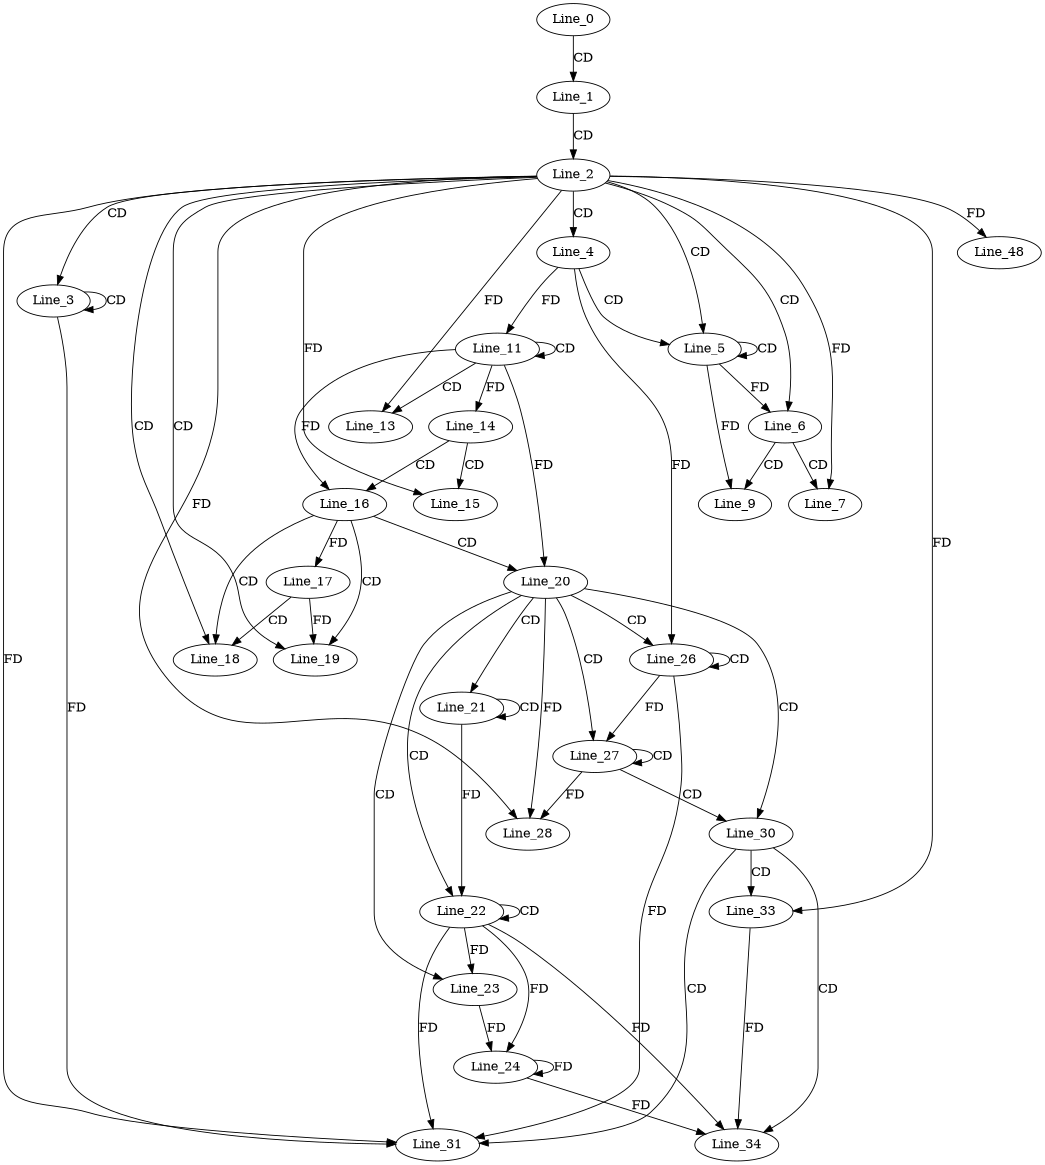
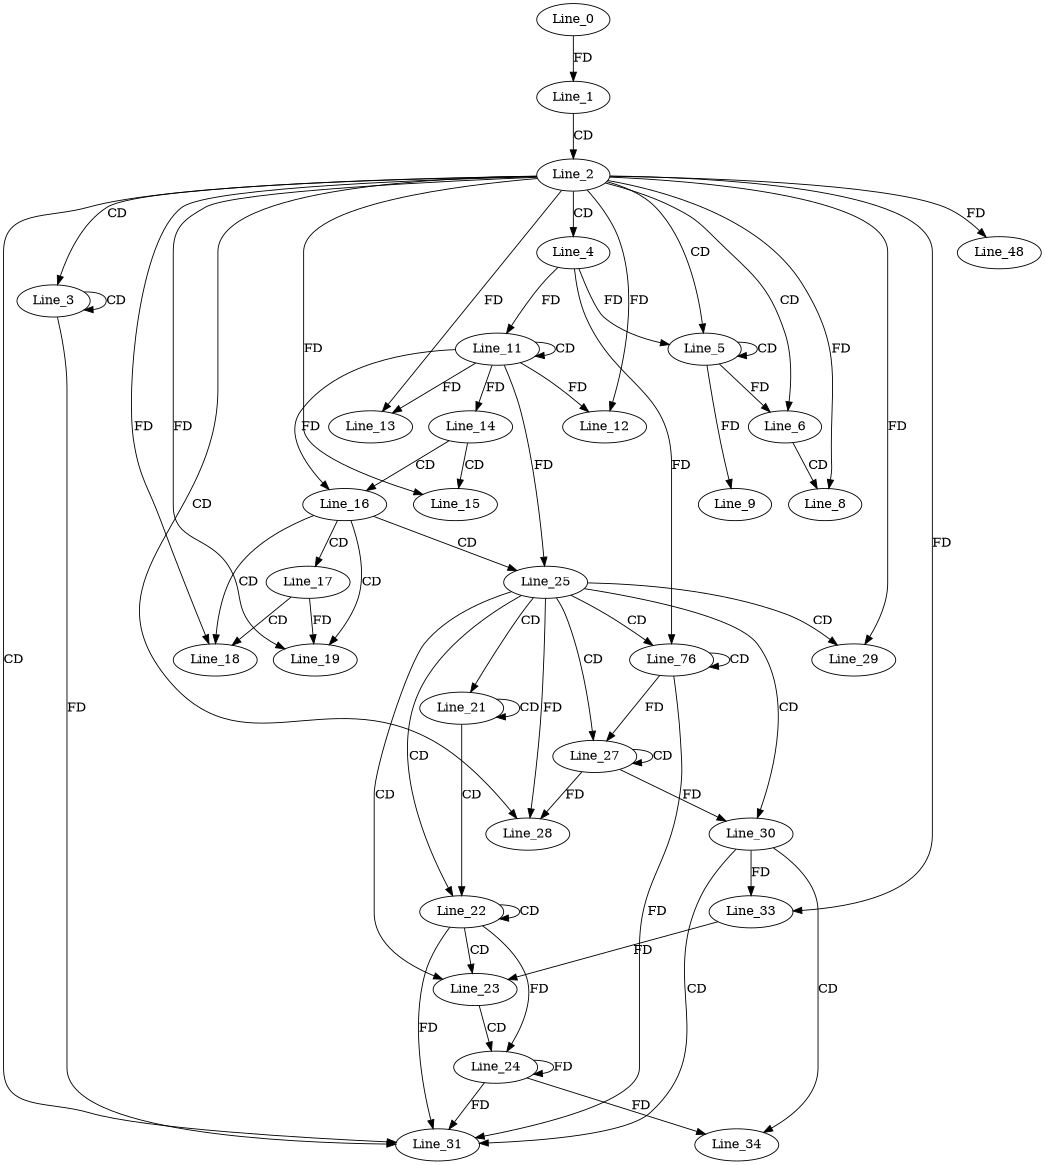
edge "Line_0" -> "Line_1": label "CD" -> "FD"
edge "Line_4" -> "Line_5": label "CD" -> "FD"
edge "Line_11" -> "Line_13": label "CD" -> "FD"
edge "Line_2" -> "Line_18": label "CD" -> "FD"
edge "Line_2" -> "Line_19": label "CD" -> "FD"
node "Line_12": added
edge "Line_6" -> "Line_9": removed, label "CD"
edge "Line_2" -> "Line_28": label "FD" -> "CD"
node "Line_7": label "Line_7" -> "Line_8"
edge "Line_16" -> "Line_17": label "FD" -> "CD"
node "Line_20": label "Line_20" -> "Line_25"
edge "Line_2" -> "Line_31": label "FD" -> "CD"
node "Line_26": label "Line_26" -> "Line_76"
node "Line_29": added
edge "Line_21" -> "Line_22": label "FD" -> "CD"
edge "Line_27" -> "Line_30": label "CD" -> "FD"
edge "Line_30" -> "Line_33": label "CD" -> "FD"
edge "Line_22" -> "Line_23": label "FD" -> "CD"
edge "Line_22" -> "Line_34": removed, label "FD"
edge "Line_33" -> "Line_34": now "Line_33" -> "Line_23"
edge "Line_23" -> "Line_24": label "FD" -> "CD"
edge "Line_24" -> "Line_31": added, label "FD"
